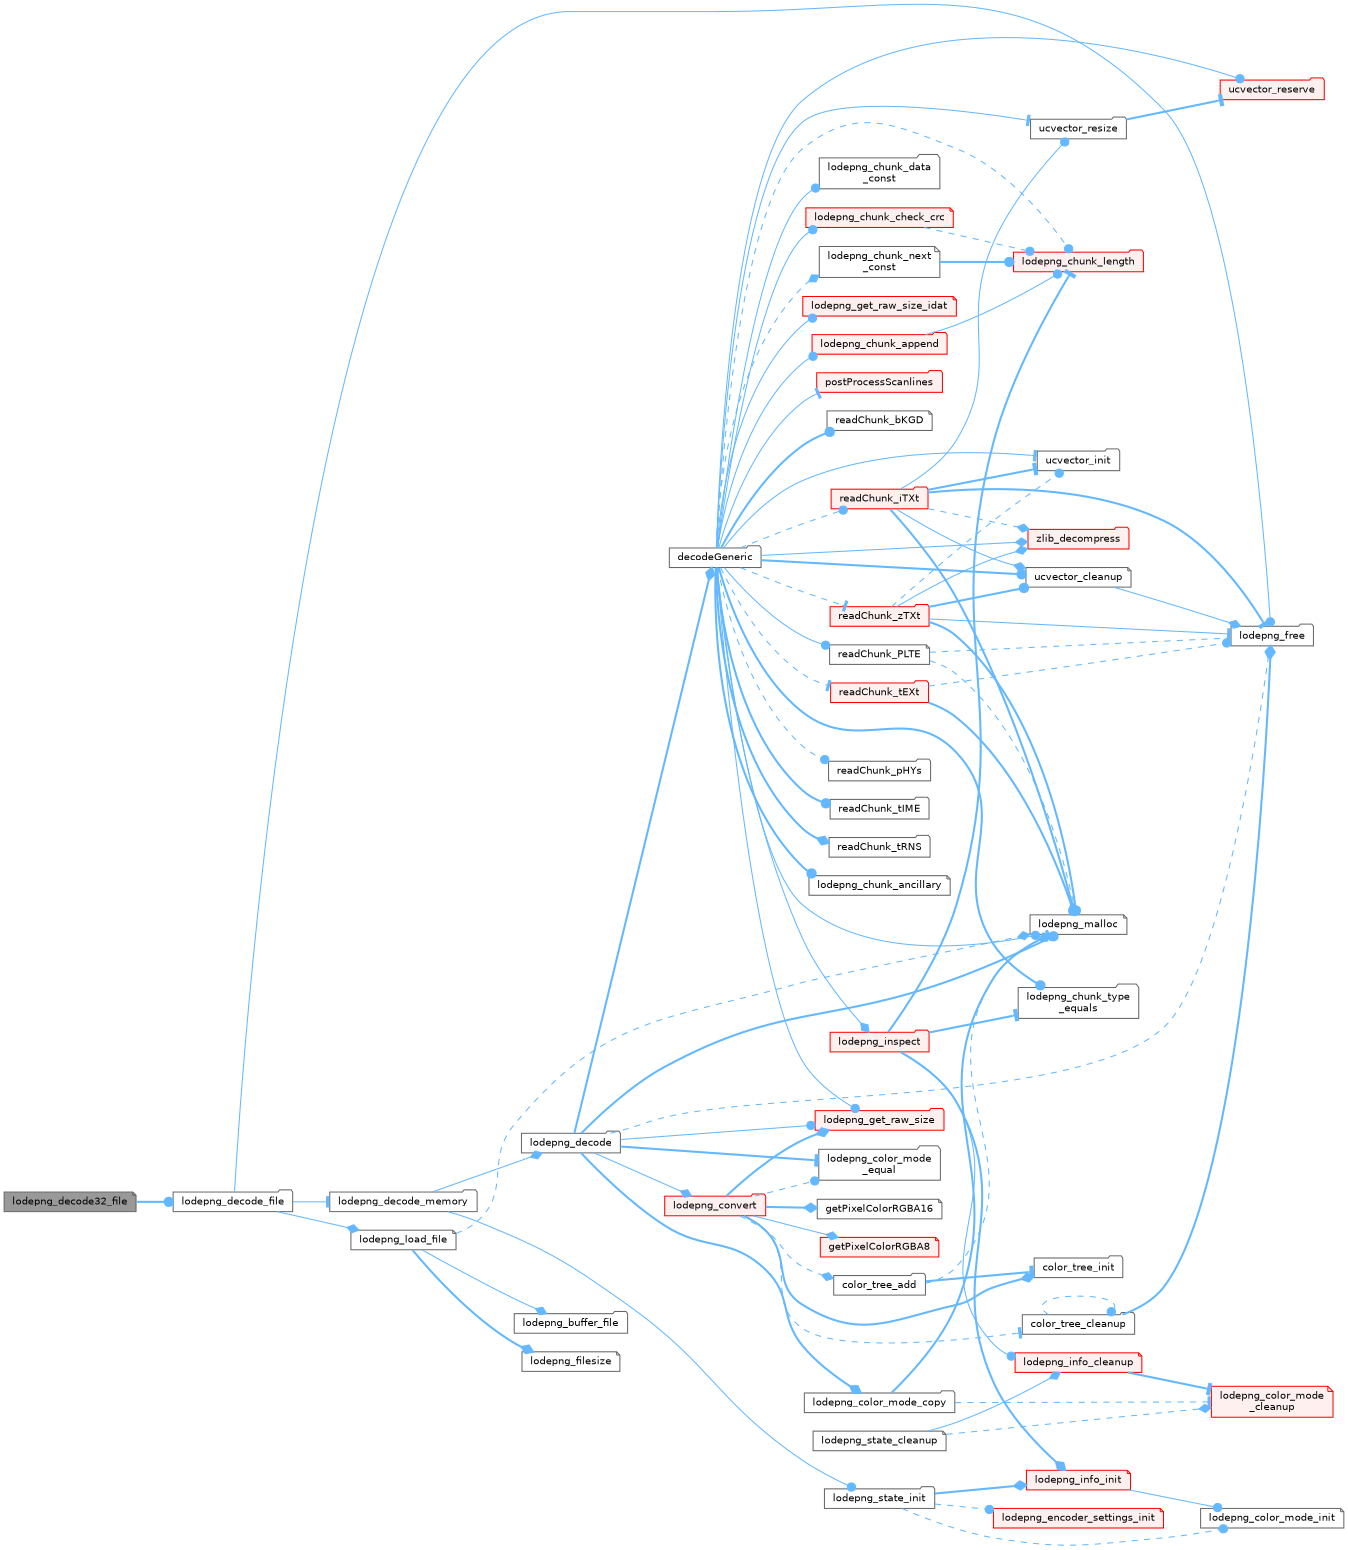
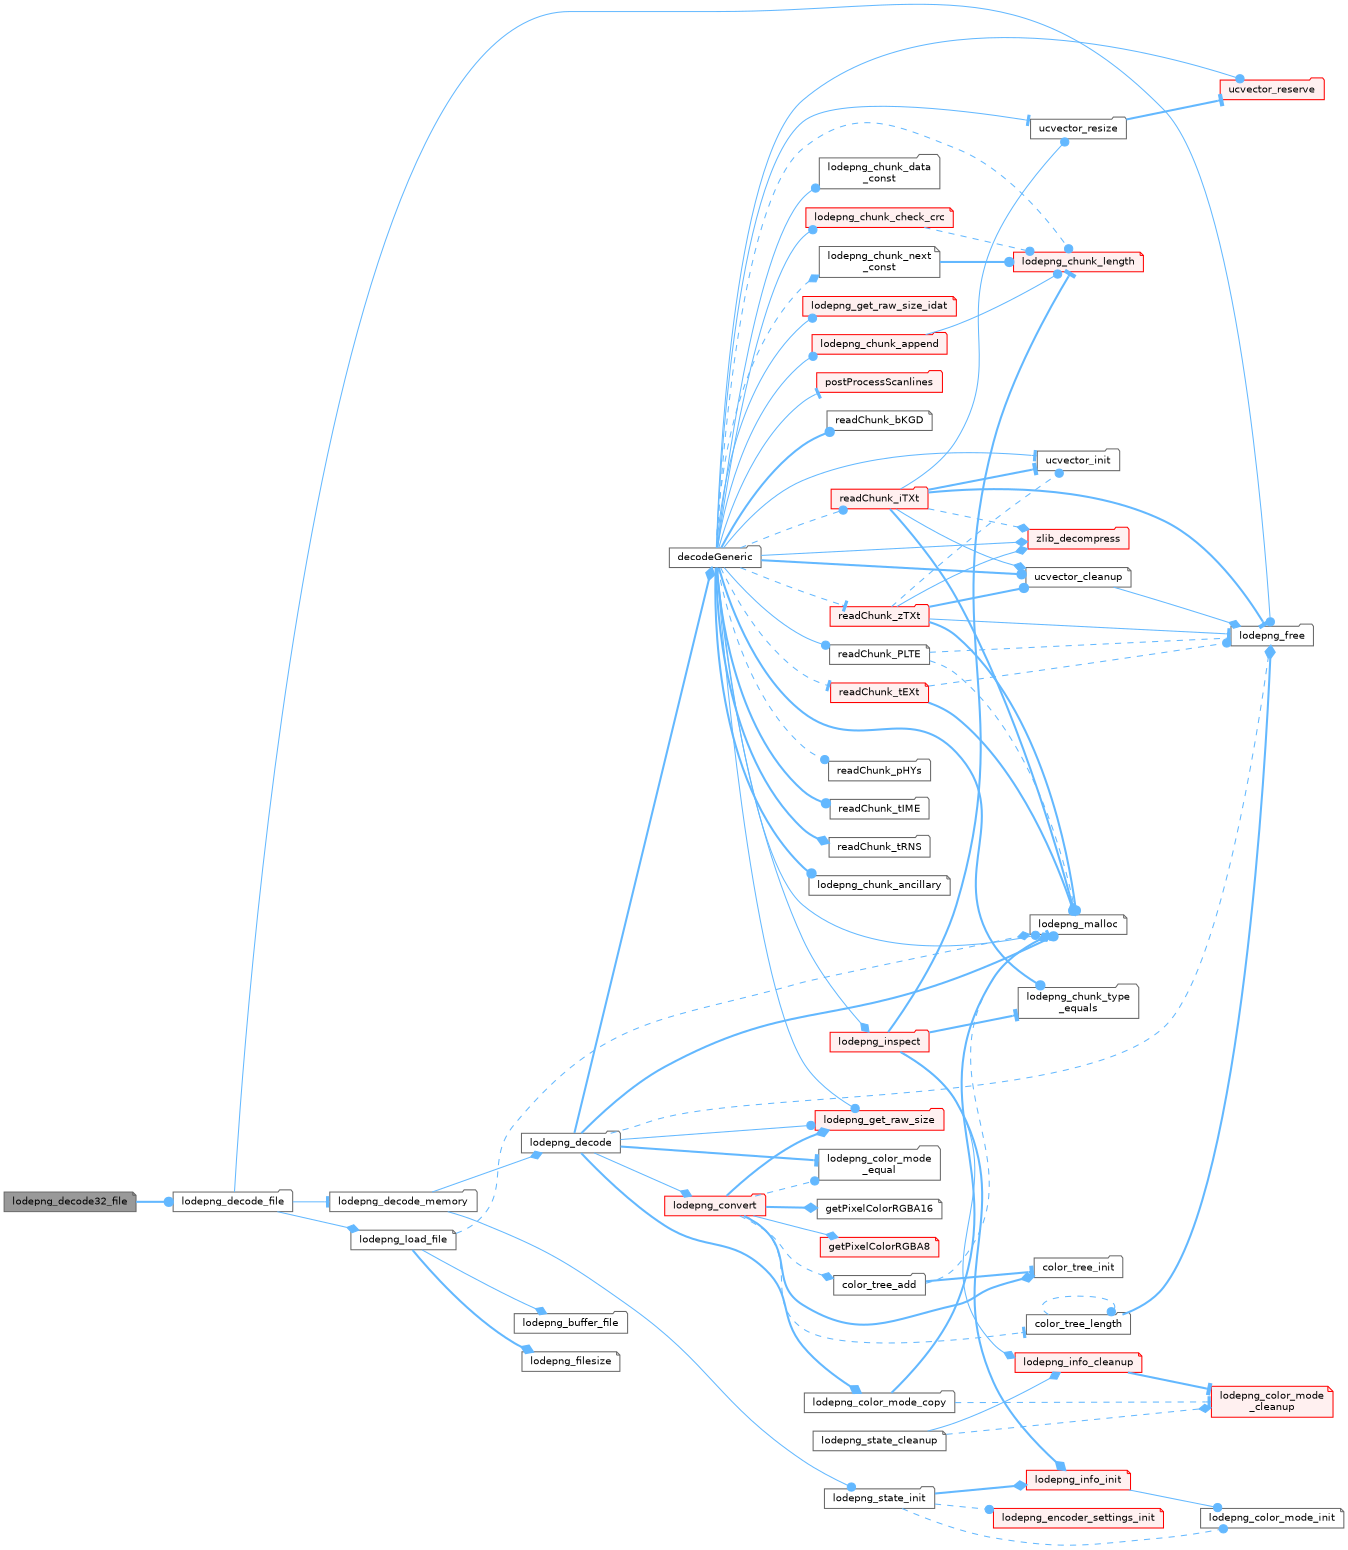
node "lodepng_chunk_length": shape folder -> note
node "readChunk_tEXt": shape folder -> note
edge "lodepng_inspect" -> "lodepng_info_cleanup": arrowhead dot -> diamond
node "color_tree_cleanup": label "color_tree_cleanup" -> "color_tree_length"
